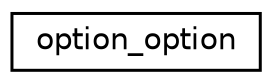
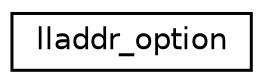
node "option_option": label "option_option" -> "lladdr_option"
